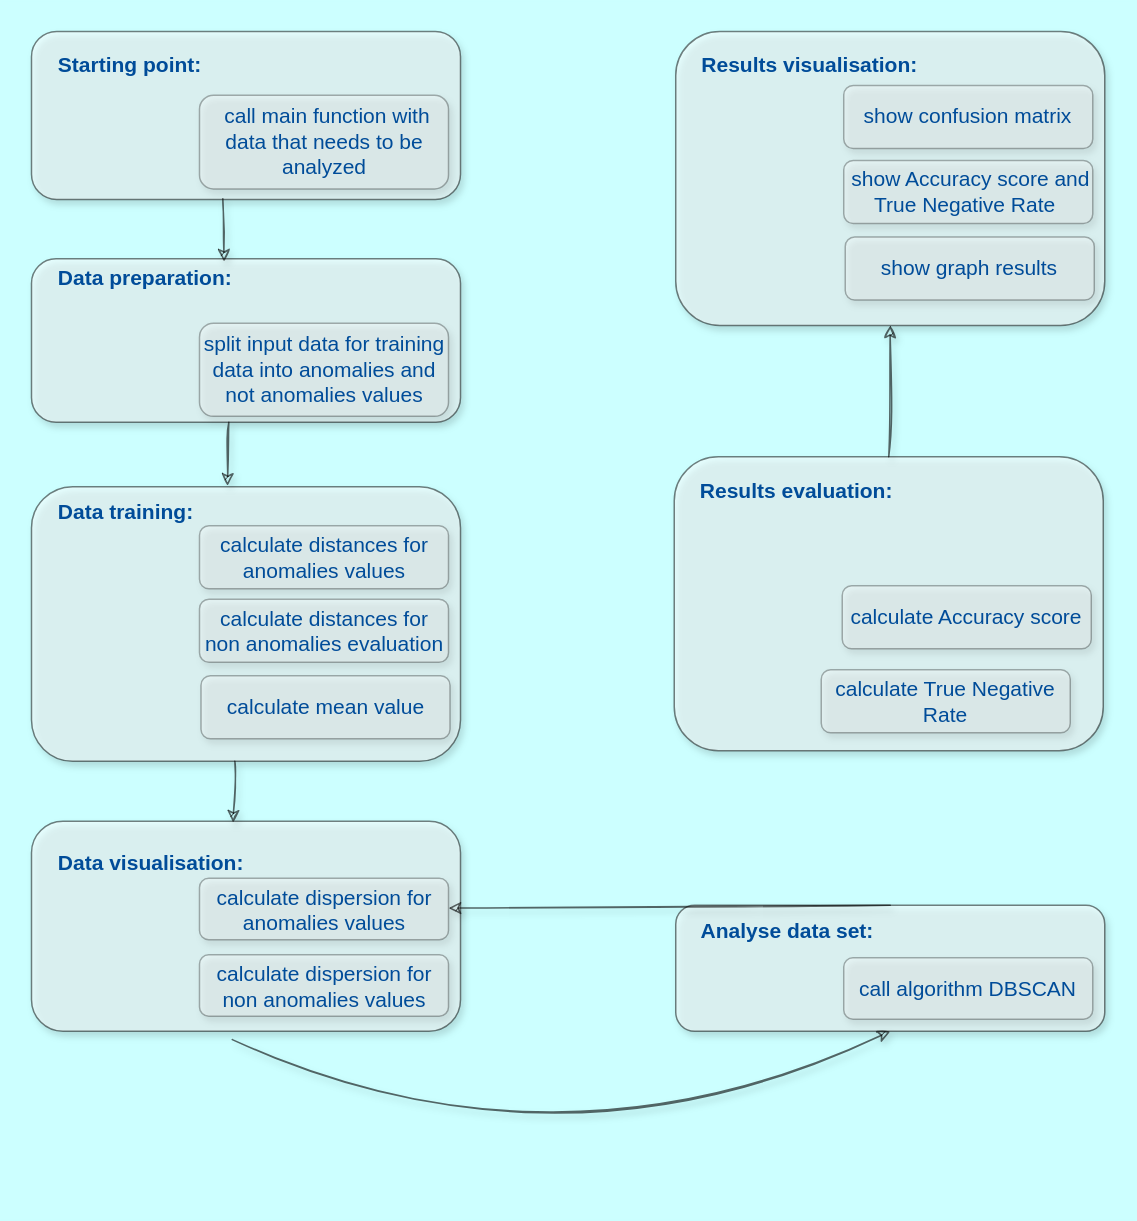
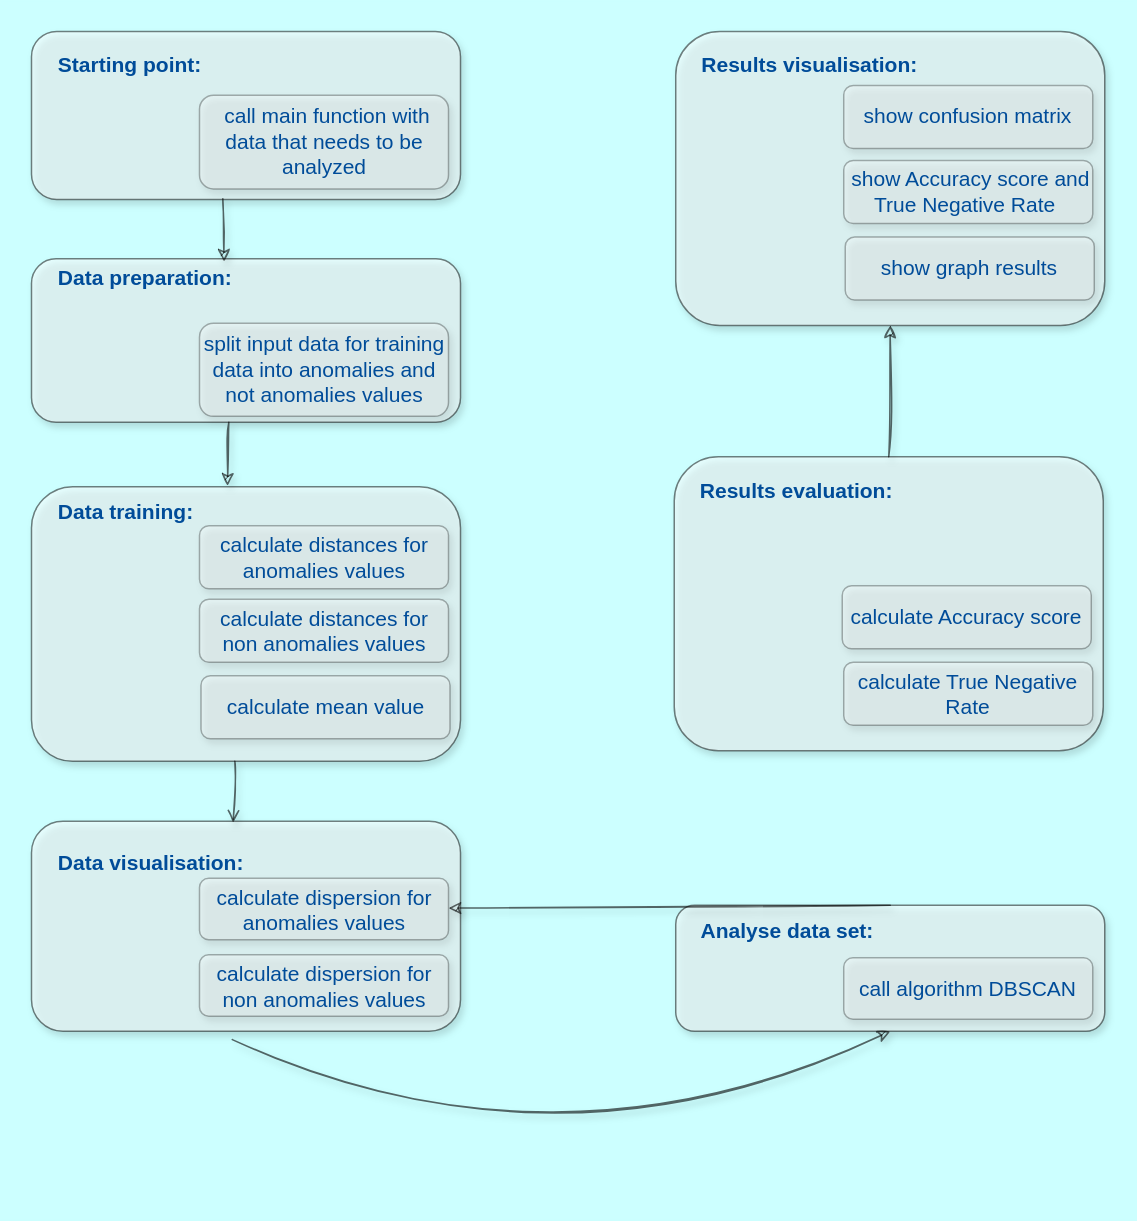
node "calculate distances for non anomalies evaluation": label "calculate distances for non anomalies evaluation" -> "calculate distances for non anomalies values"
node "calculate True Negative Rate": moved (946, 701) -> (968, 694)
edge "Data training:" -> "Data visualisation:": arrowhead classic -> open
